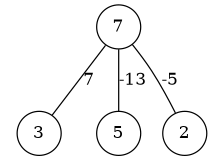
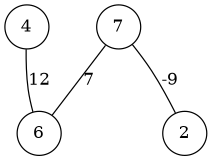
node "4": added
edge "7" -- "2": label "-5" -> "-9"
node "3": label "3" -> "6"
node "5": removed
